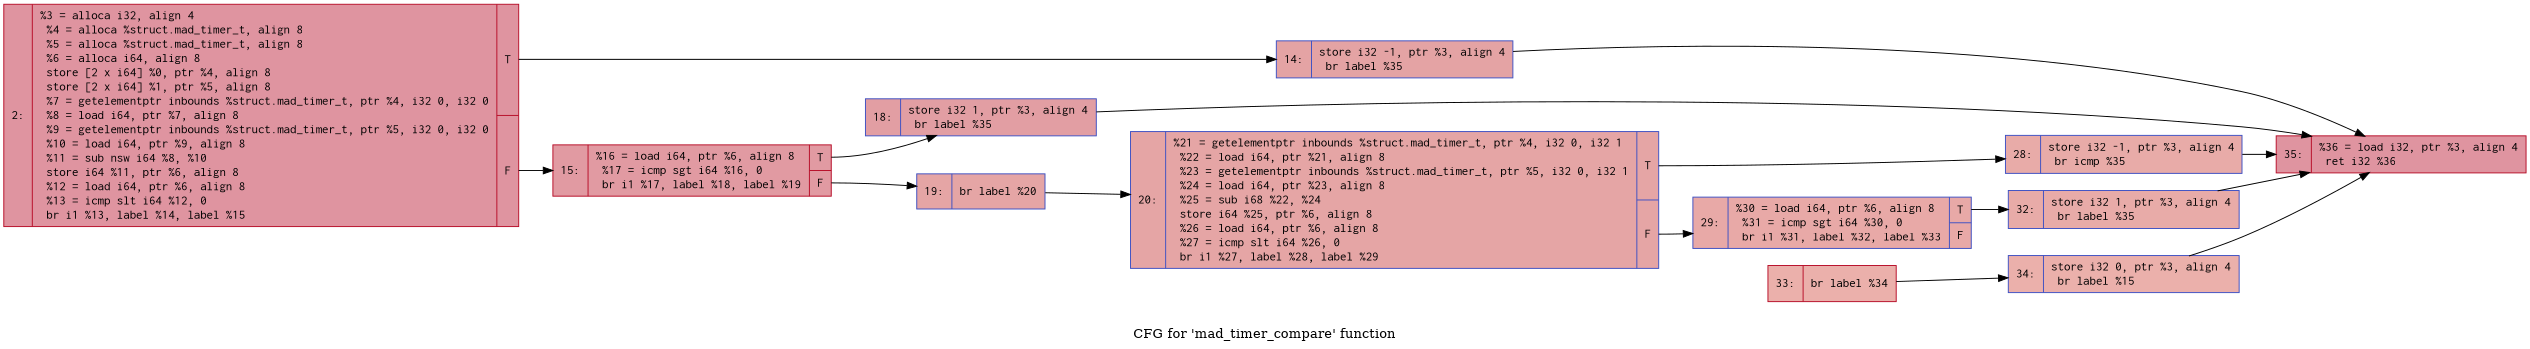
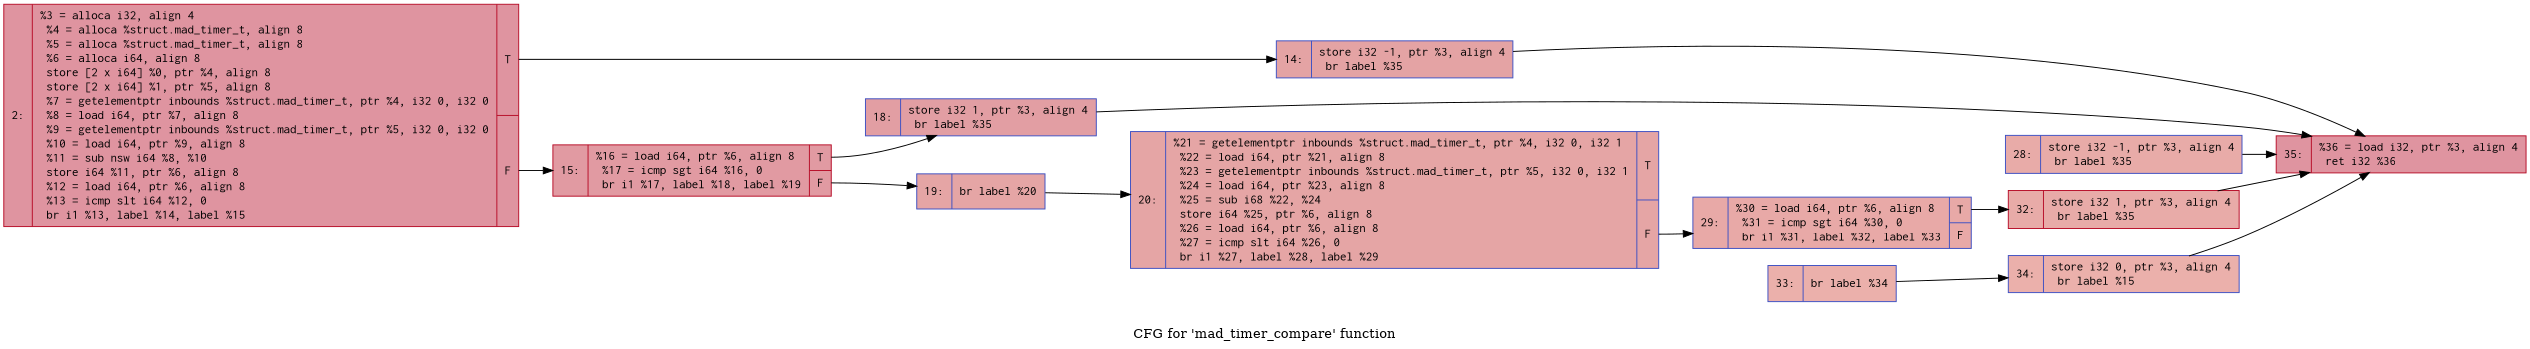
node "28:": text "br icmp %35" -> "br label %35"
edge "20:" -> "28:": removed
node "32:": color #3d50c3ff -> #b70d28ff
node "33:": color #b70d28ff -> #3d50c3ff
